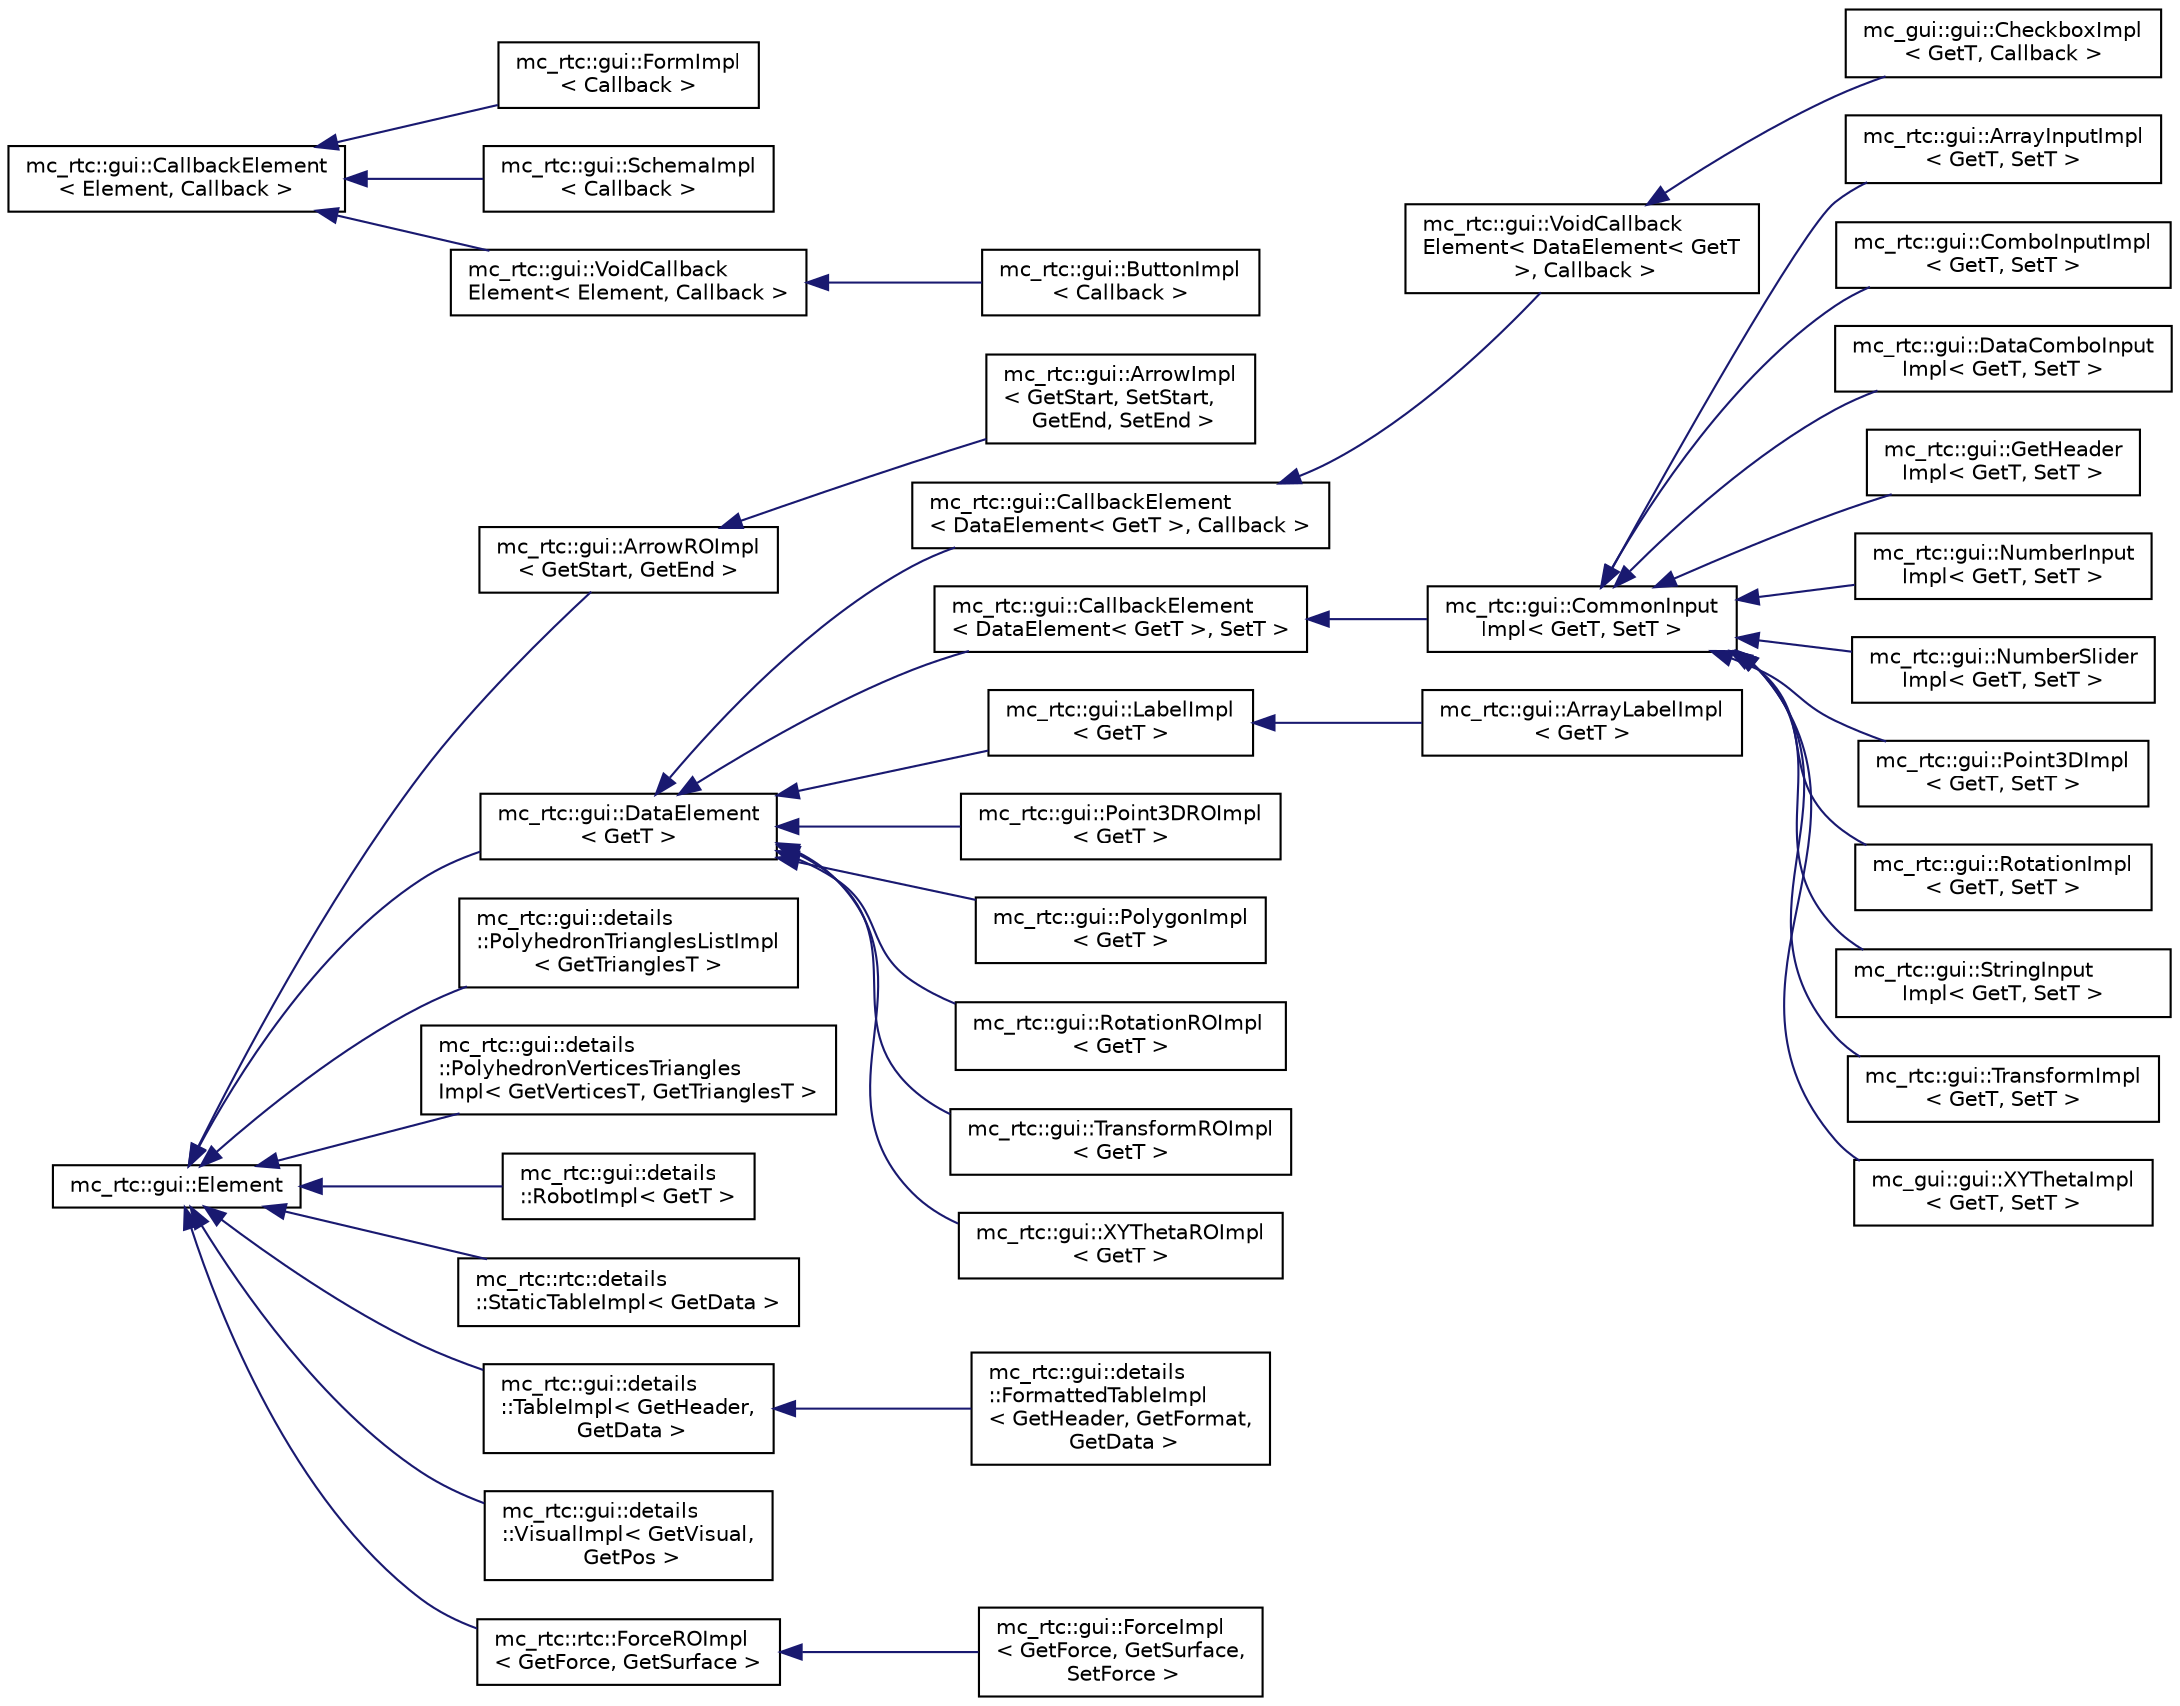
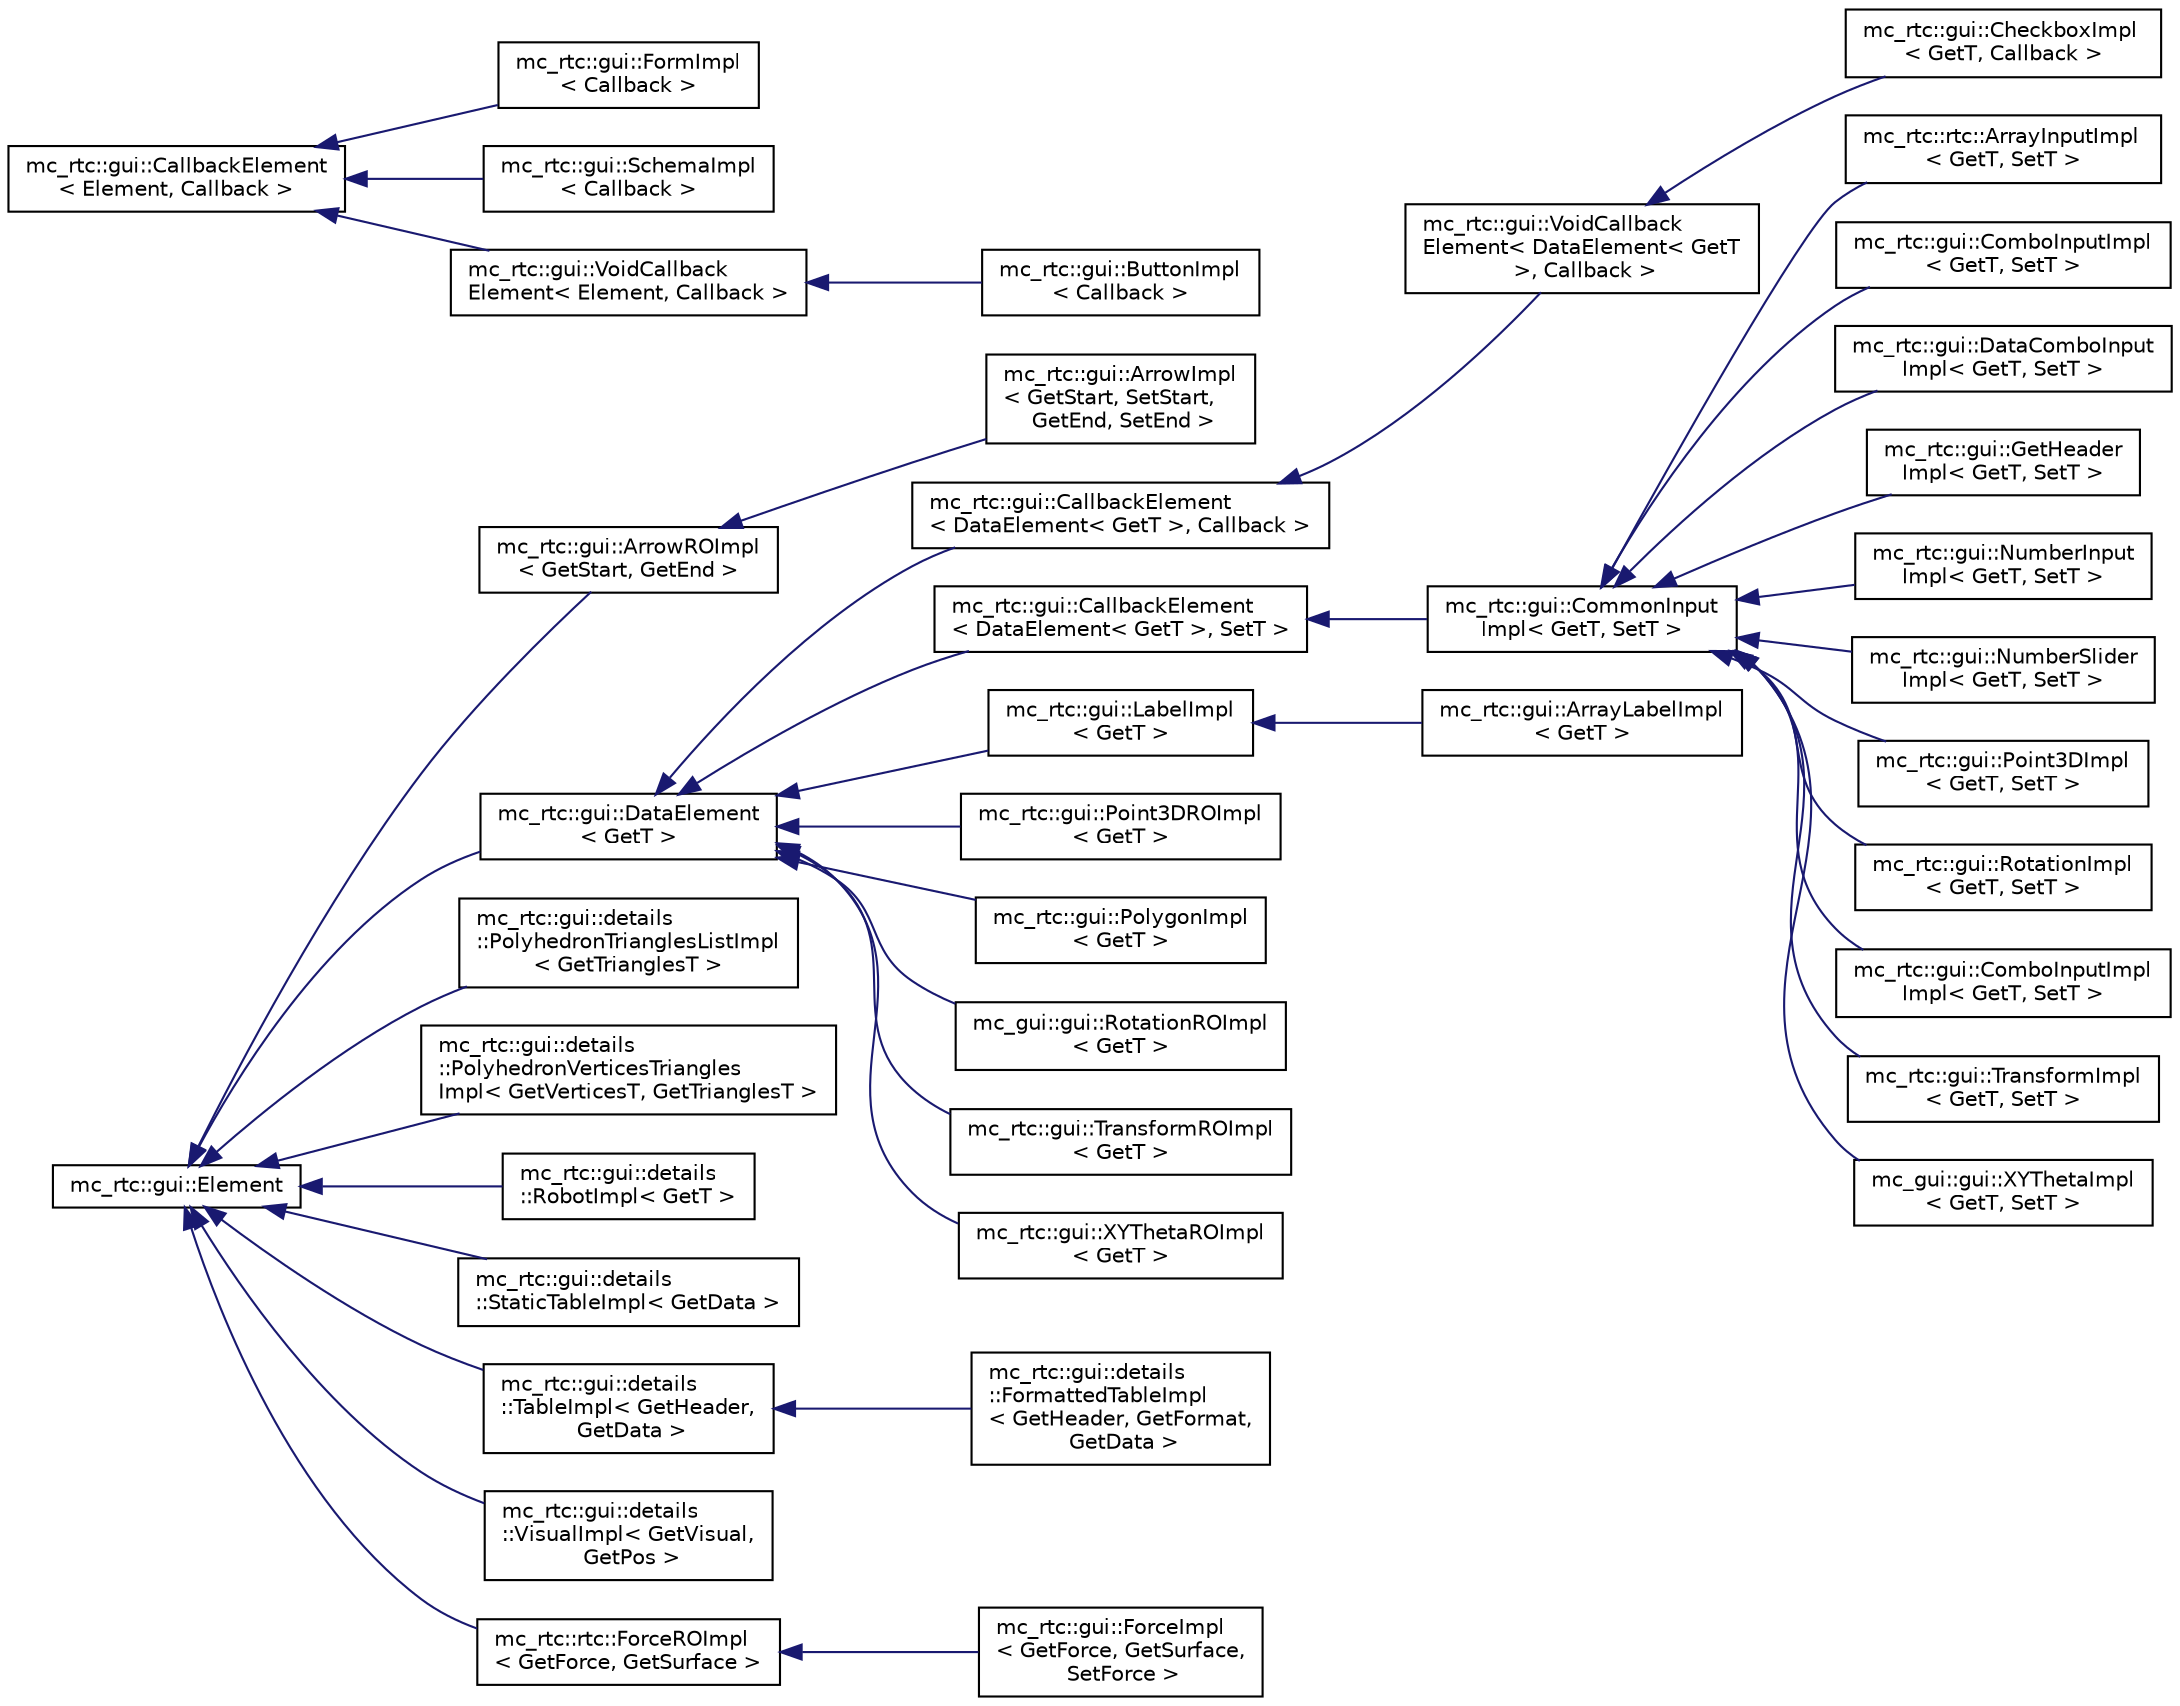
node "mc_gui::gui::CheckboxImpl < GetT, Callback >": label "mc_gui::gui::CheckboxImpl < GetT, Callback >" -> "mc_rtc::gui::CheckboxImpl < GetT, Callback >"
node "mc_rtc::gui::ArrayInputImpl < GetT, SetT >": label "mc_rtc::gui::ArrayInputImpl < GetT, SetT >" -> "mc_rtc::rtc::ArrayInputImpl < GetT, SetT >"
node "mc_rtc::gui::StringInput Impl< GetT, SetT >": label "mc_rtc::gui::StringInput Impl< GetT, SetT >" -> "mc_rtc::gui::ComboInputImpl Impl< GetT, SetT >"
node "mc_rtc::gui::RotationROImpl < GetT >": label "mc_rtc::gui::RotationROImpl < GetT >" -> "mc_gui::gui::RotationROImpl < GetT >"
node "mc_rtc::rtc::details ::StaticTableImpl< GetData >": label "mc_rtc::rtc::details ::StaticTableImpl< GetData >" -> "mc_rtc::gui::details ::StaticTableImpl< GetData >"
